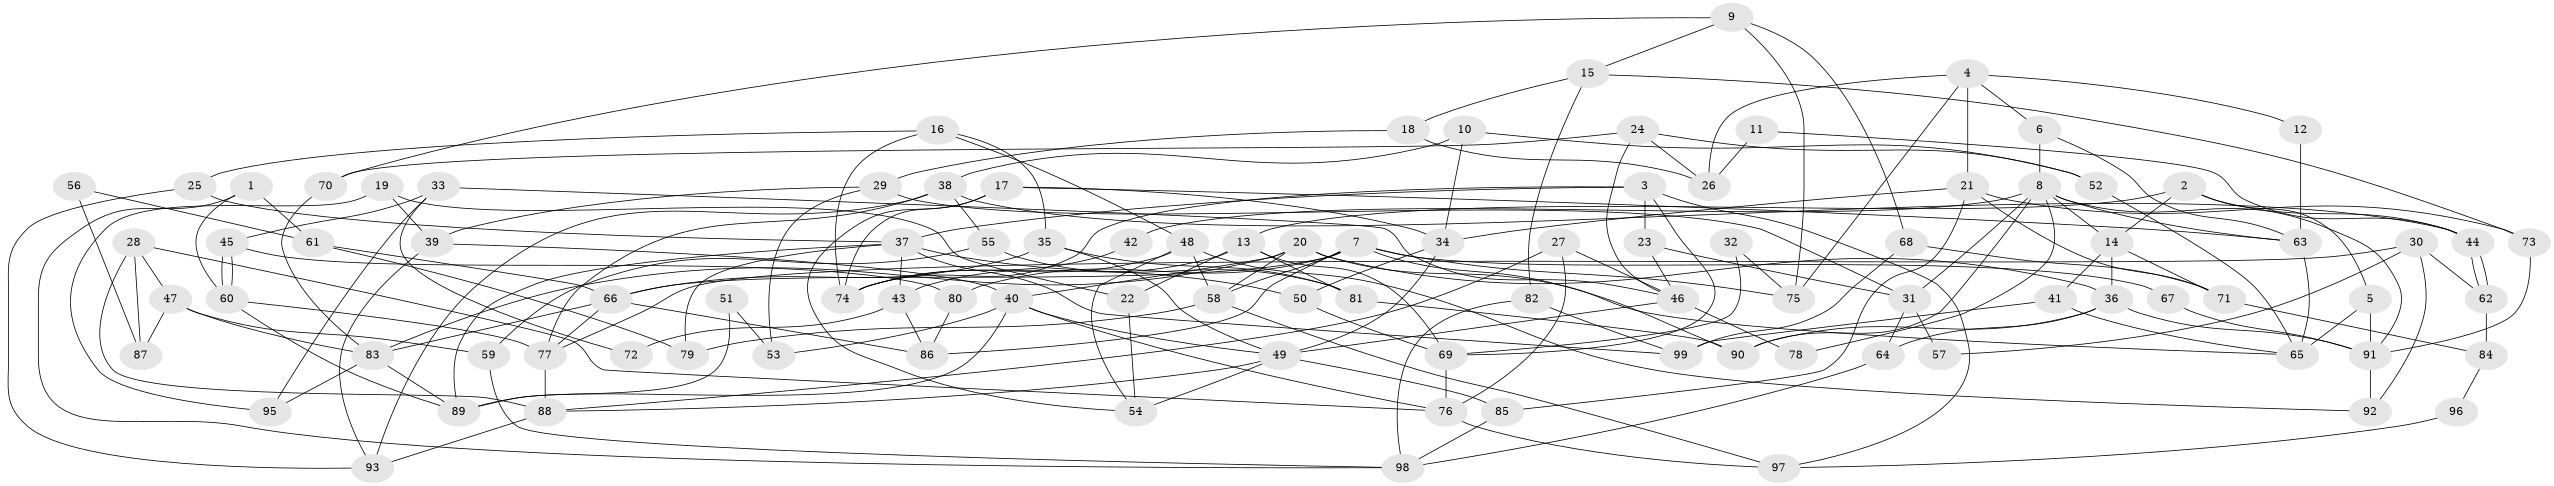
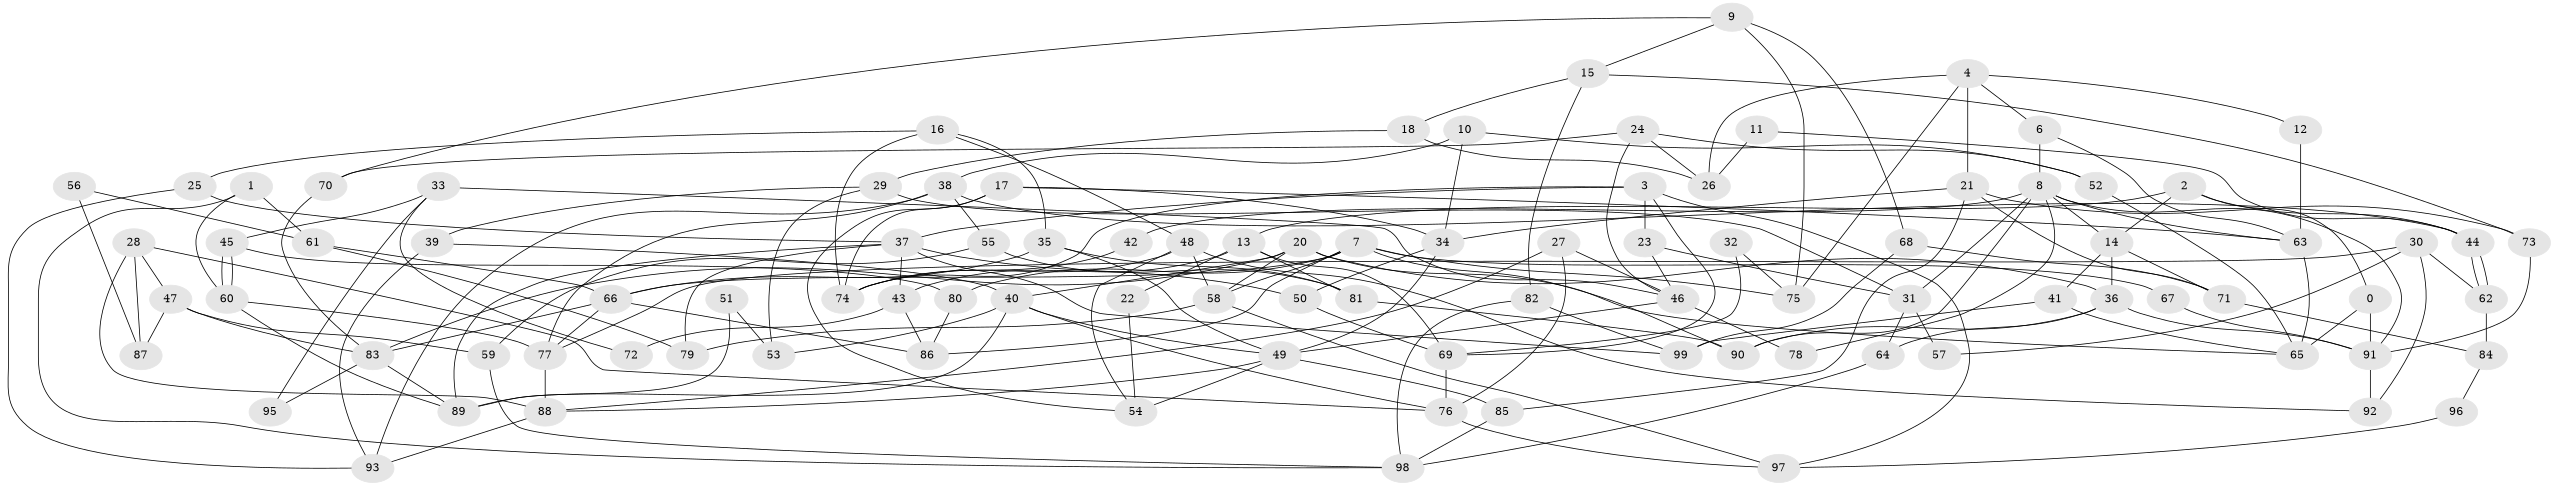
node "19": removed
node "5": label "5" -> "0"
